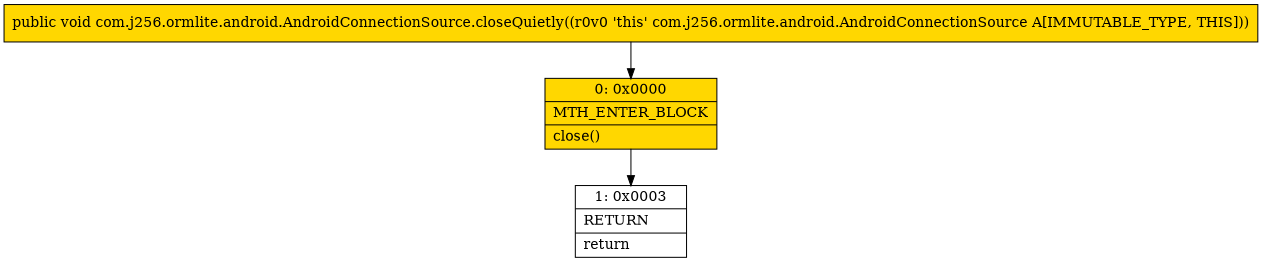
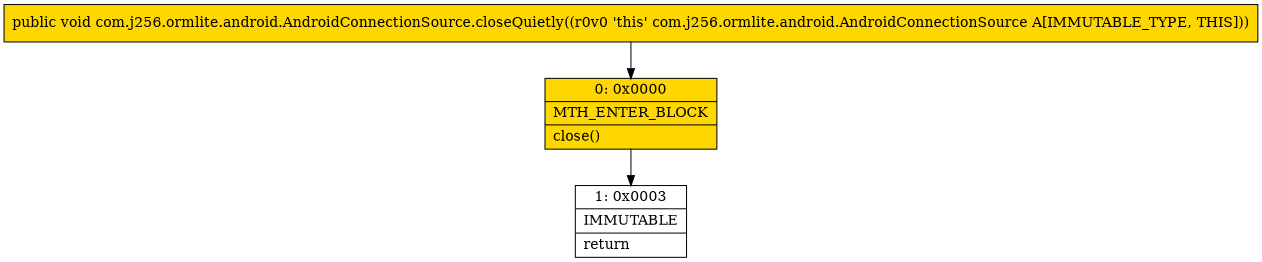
node "1: 0x0003": text "RETURN" -> "IMMUTABLE"
